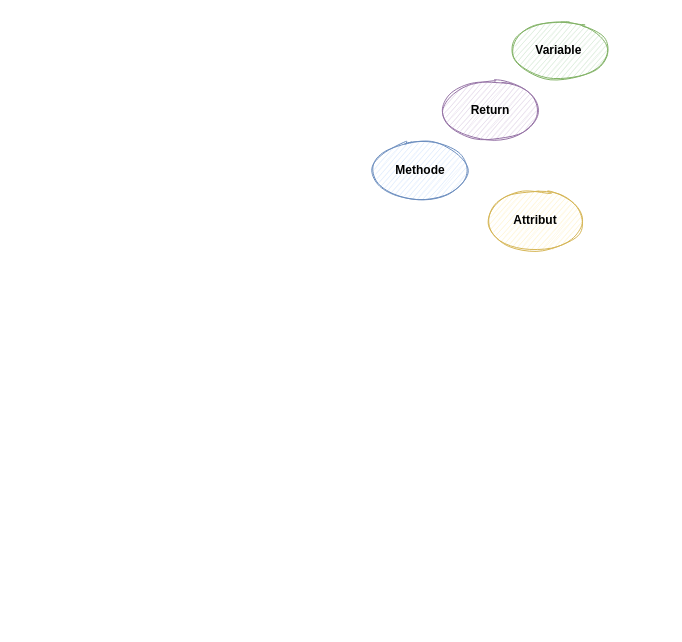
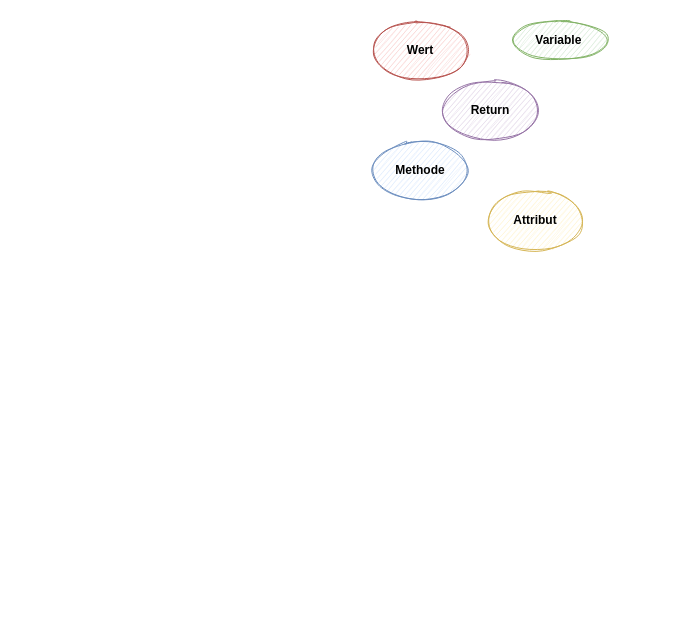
node "Wert": added
node "Variable": size 100x60 -> 100x40
